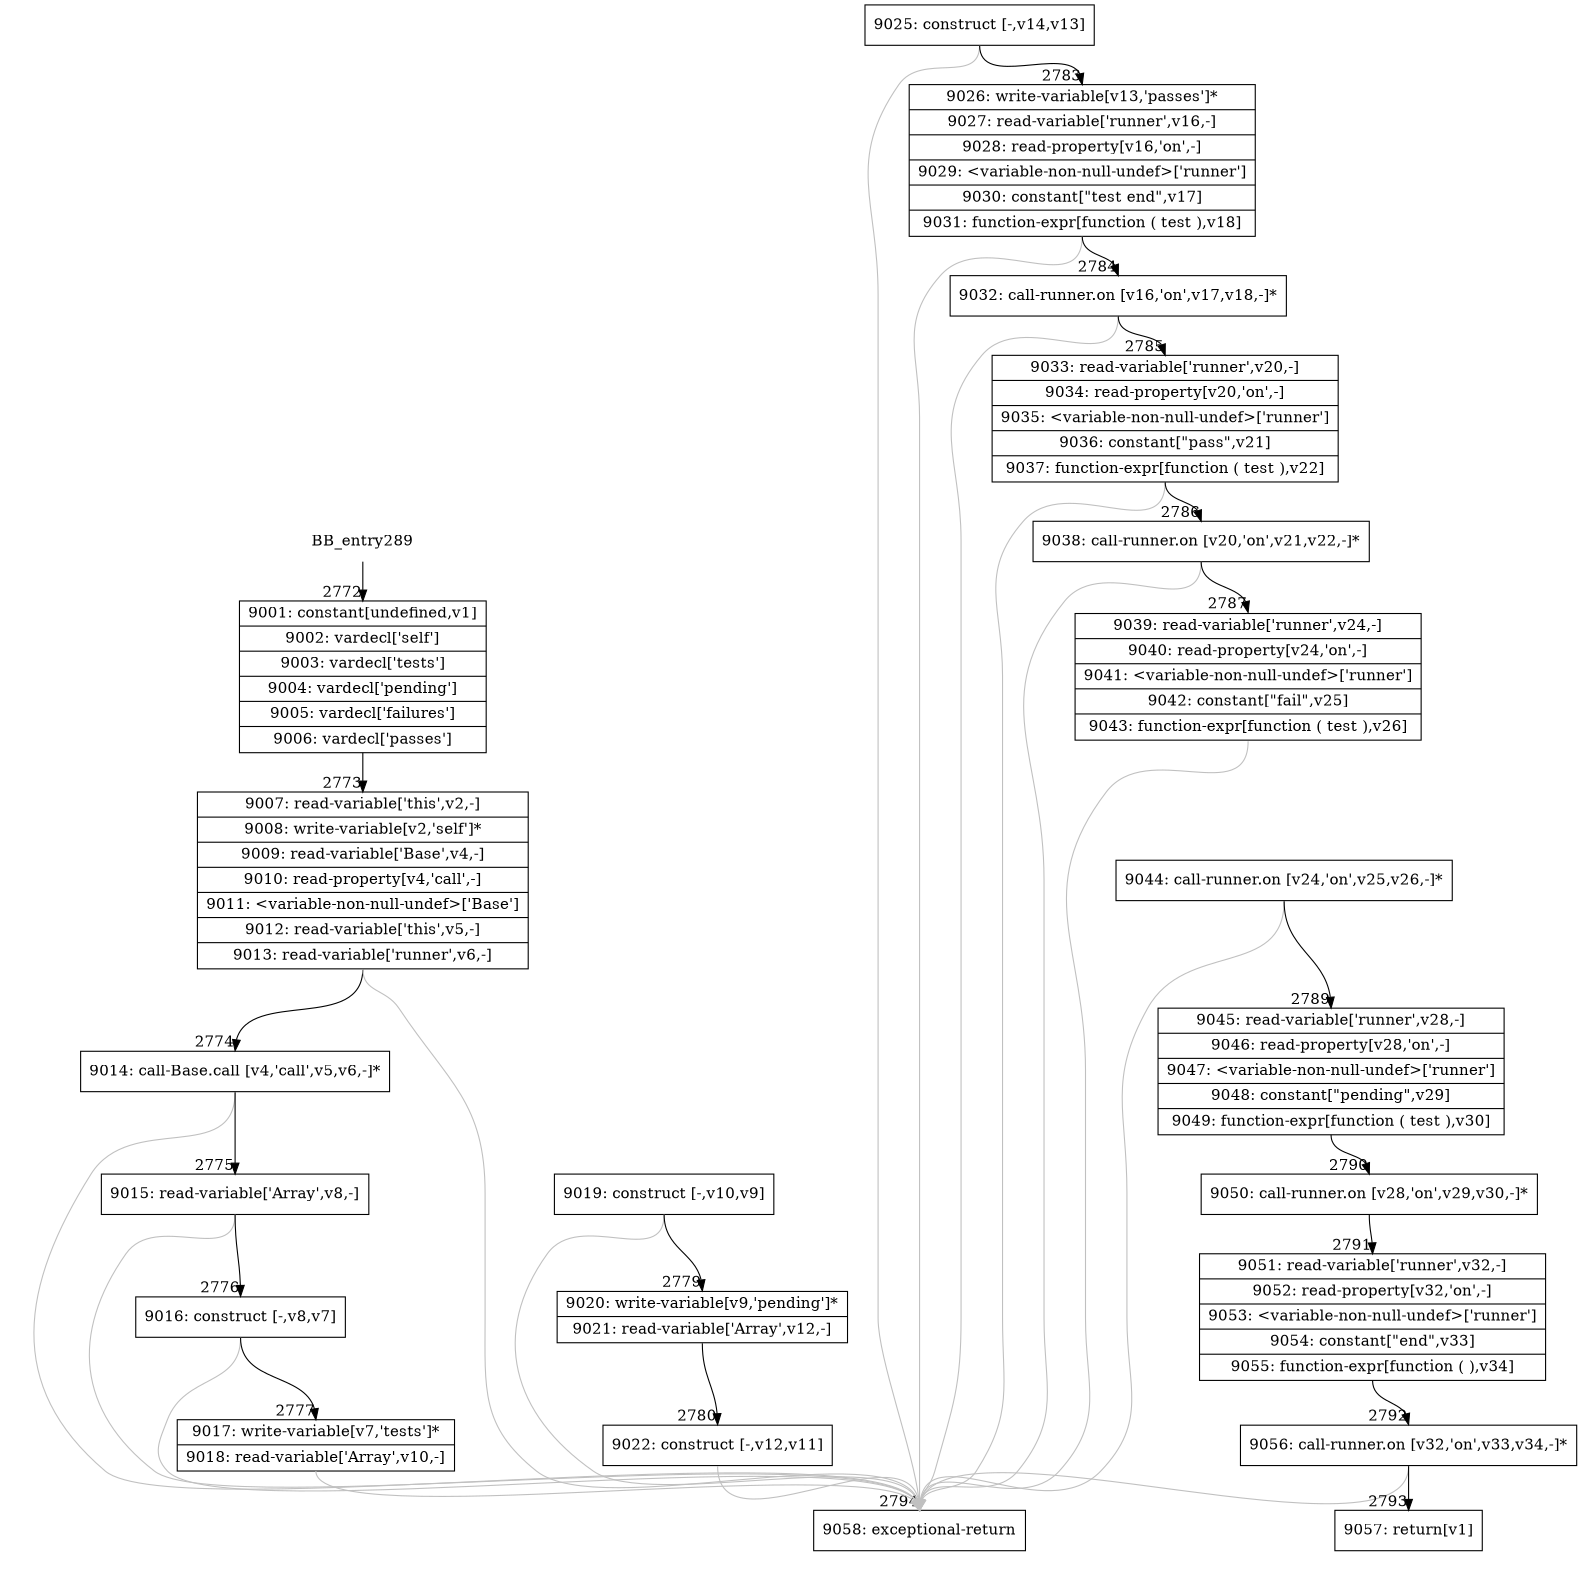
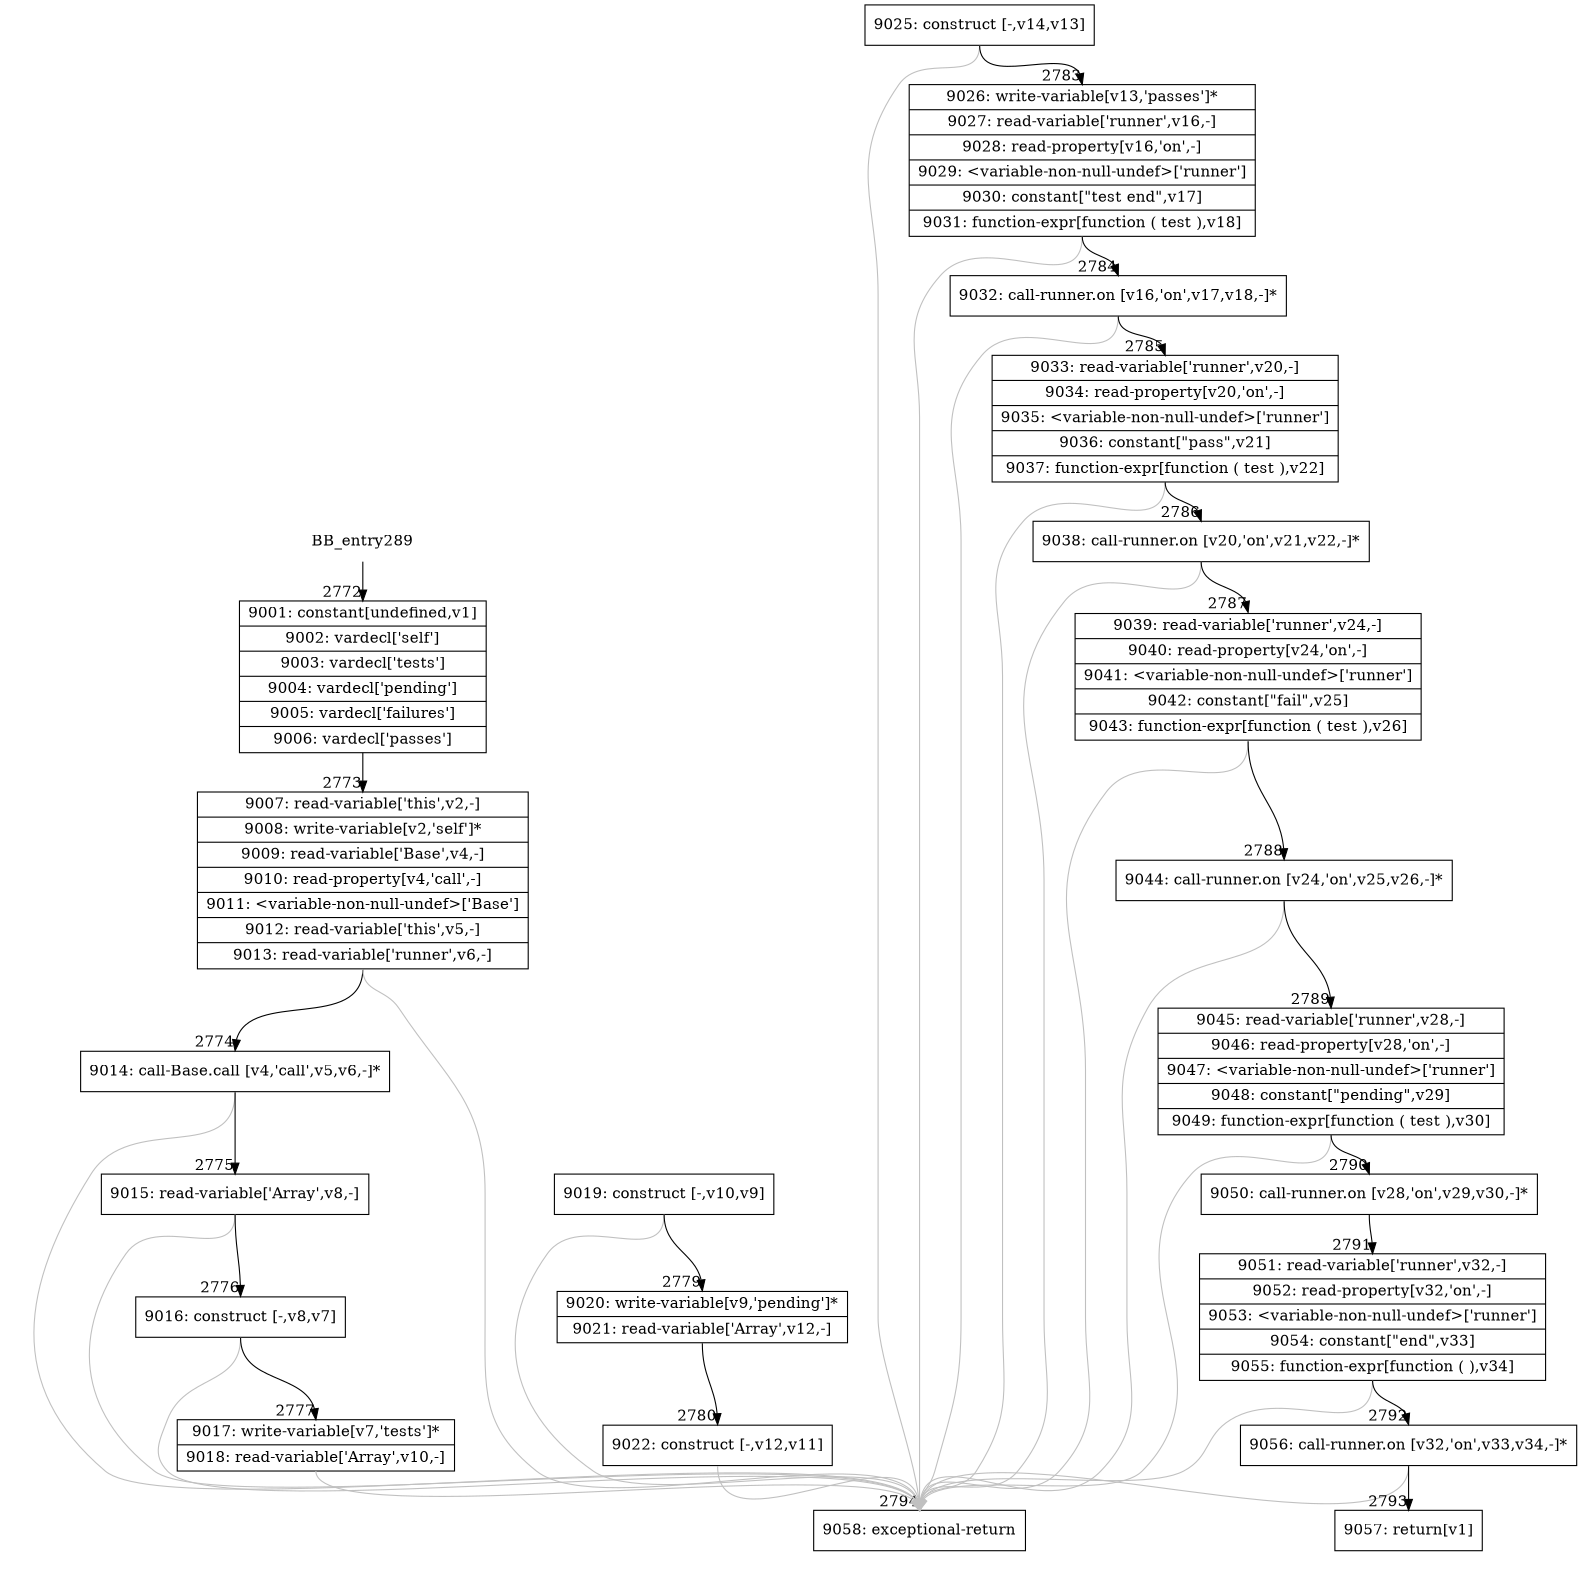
edge "9039: read-variable['runner',v24,-]" -> "9044: call-runner.on [v24,'on',v25,v26,-]*": added
edge "9045: read-variable['runner',v28,-]" -> "9058: exceptional-return": added
edge "9051: read-variable['runner',v32,-]" -> "9058: exceptional-return": added
